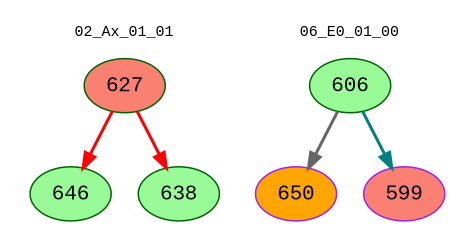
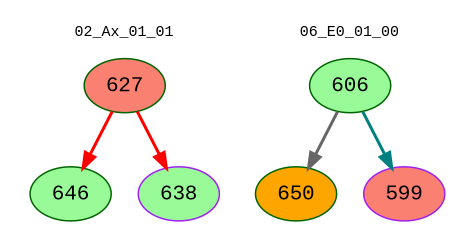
node "638": color darkgreen -> purple
node "650": color purple -> darkgreen
